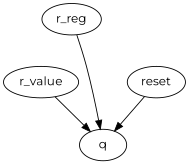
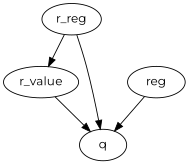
edge "r_reg" -> "r_value": added
node "reset": label "reset" -> "reg"
